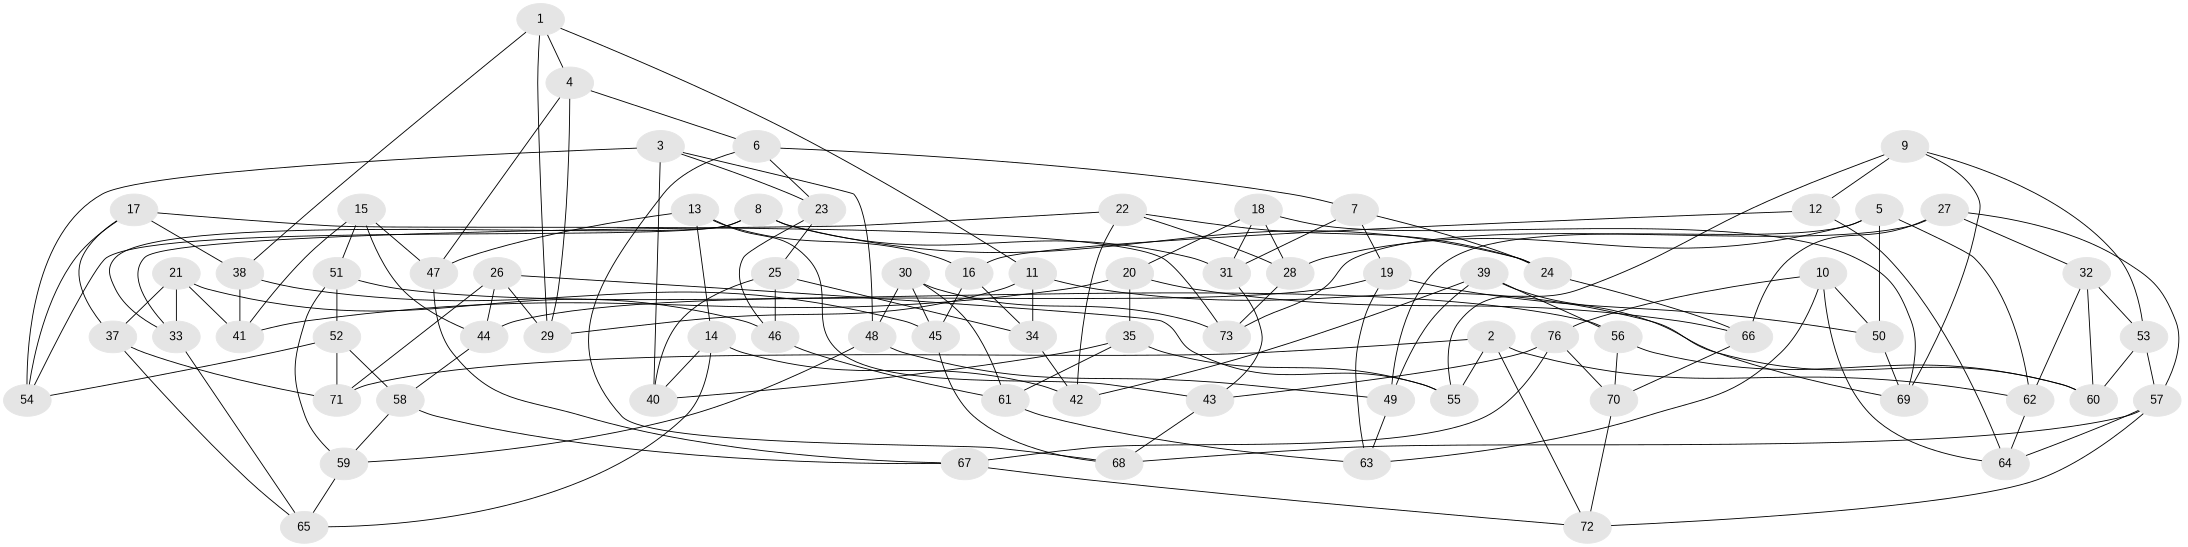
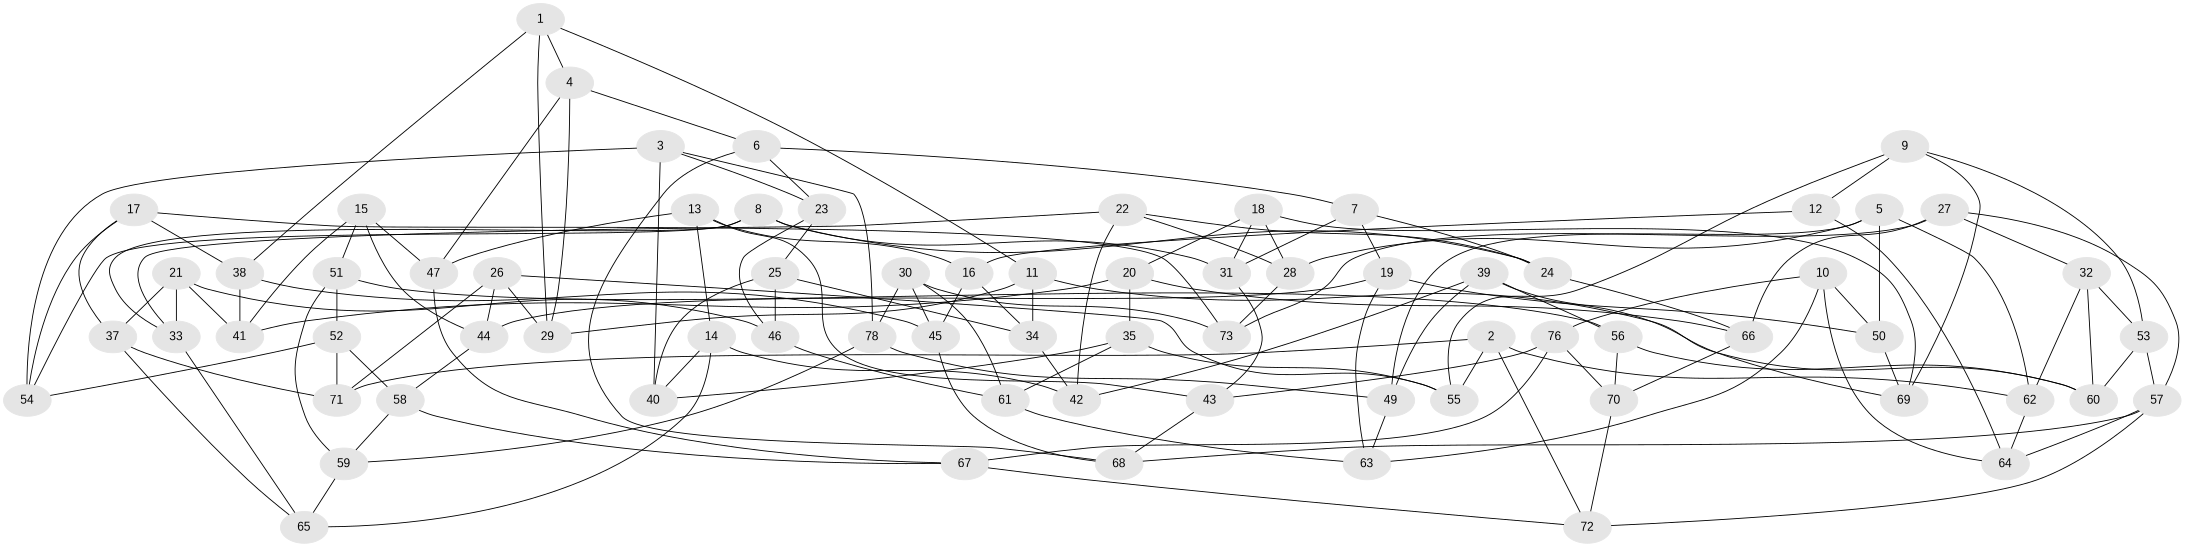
node "48": label "48" -> "78"
